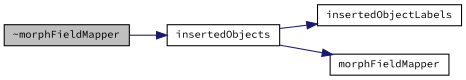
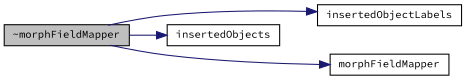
edge "insertedObjects" -> "insertedObjectLabels": now "~morphFieldMapper" -> "insertedObjectLabels"
edge "insertedObjects" -> "morphFieldMapper": now "~morphFieldMapper" -> "morphFieldMapper"
